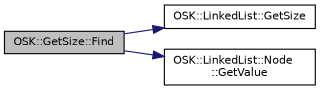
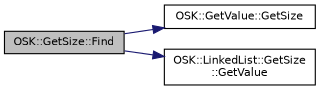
node "OSK::LinkedList::GetSize": label "OSK::LinkedList::GetSize" -> "OSK::GetValue::GetSize"
node "OSK::LinkedList::Node ::GetValue": label "OSK::LinkedList::Node ::GetValue" -> "OSK::LinkedList::GetSize ::GetValue"
